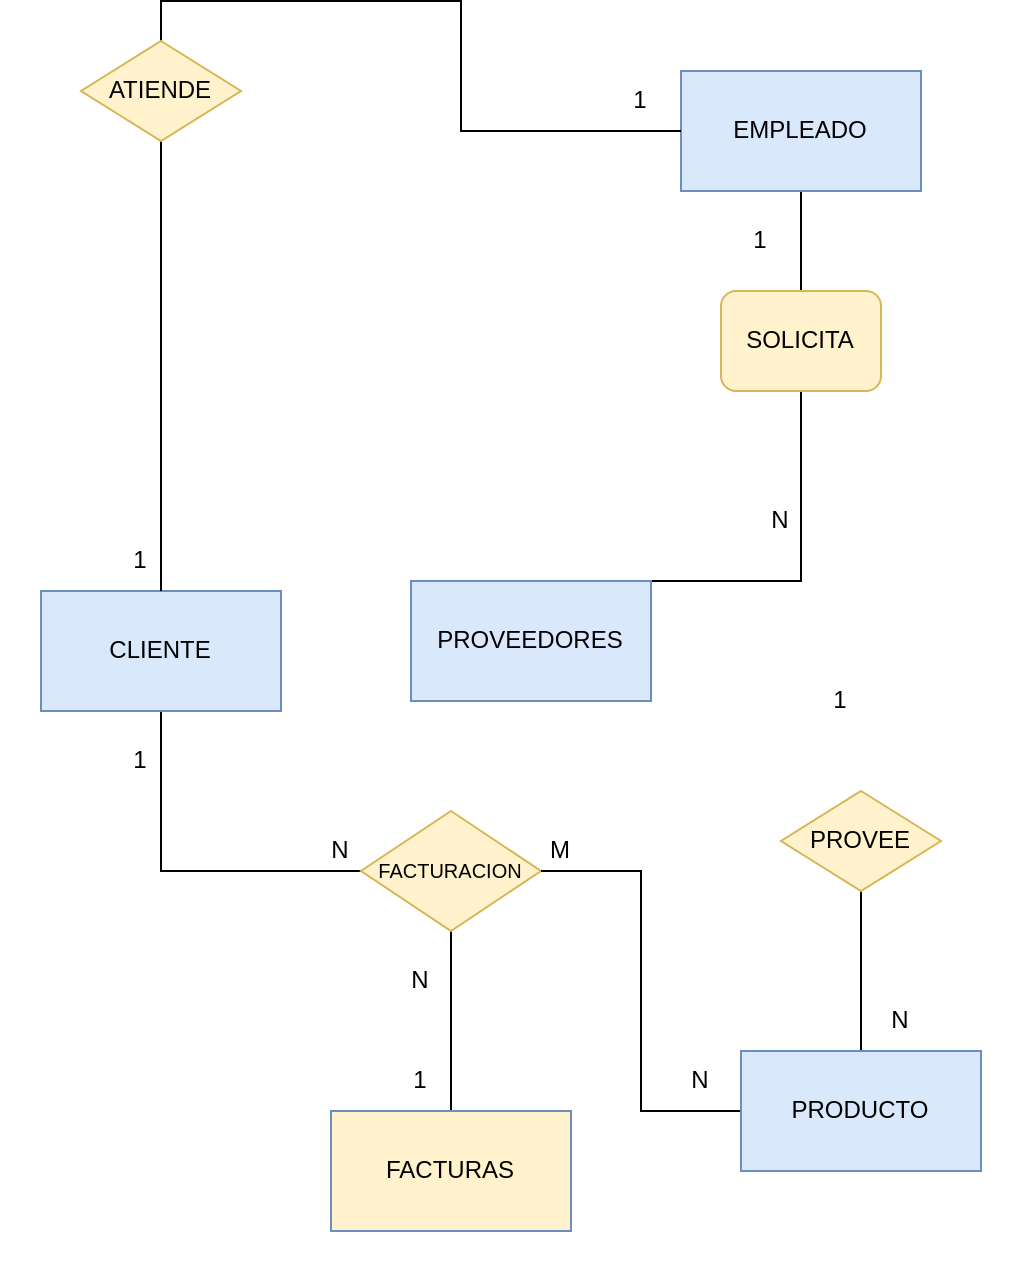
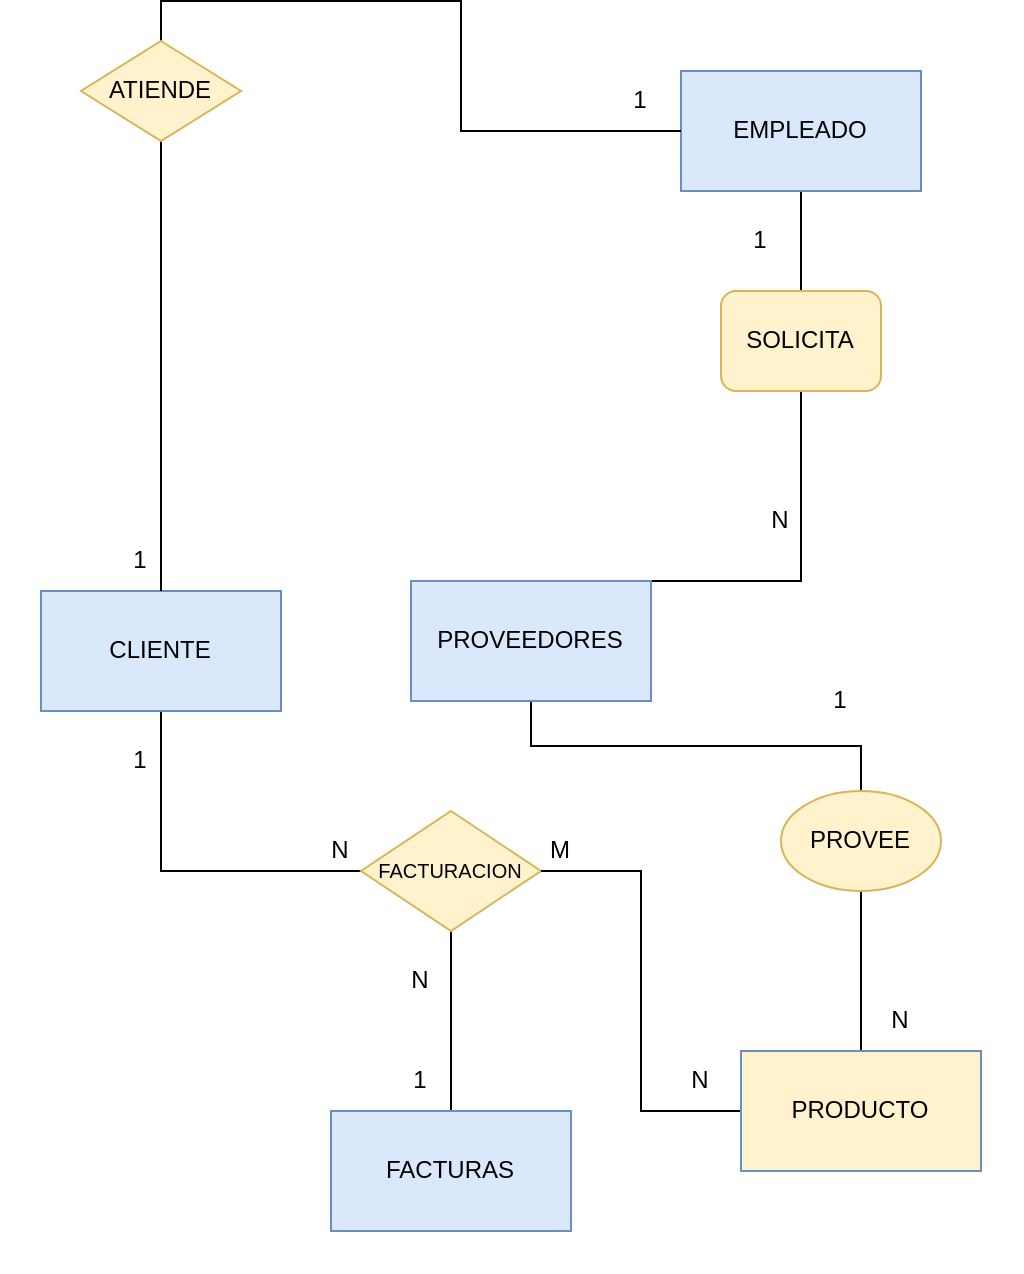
edge "PROVEEDORES" -- "PROVEE": added
node "PROVEE": shape diamond -> ellipse
node "PRODUCTO": fillcolor #dae8fc -> #fff2cc
node "FACTURAS": fillcolor #fff2cc -> #dae8fc
